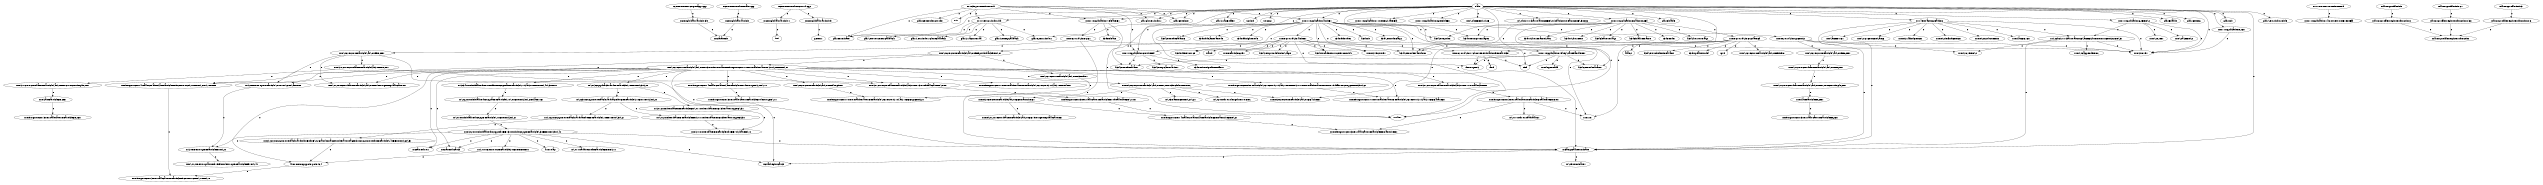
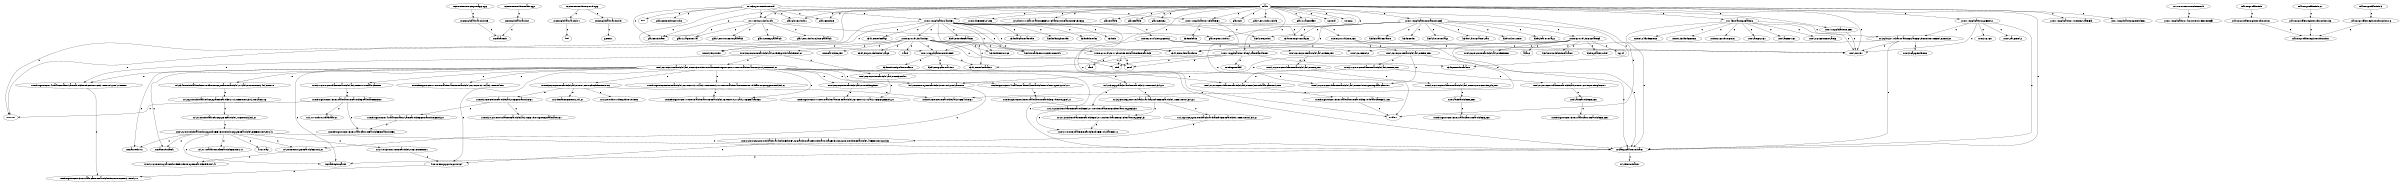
node "destroyERS": label "destroyERS" -> "cosf"
edge "_ZN11ApplicationC2ERKSs" -> "__clang_call_terminate": added, label "0"
